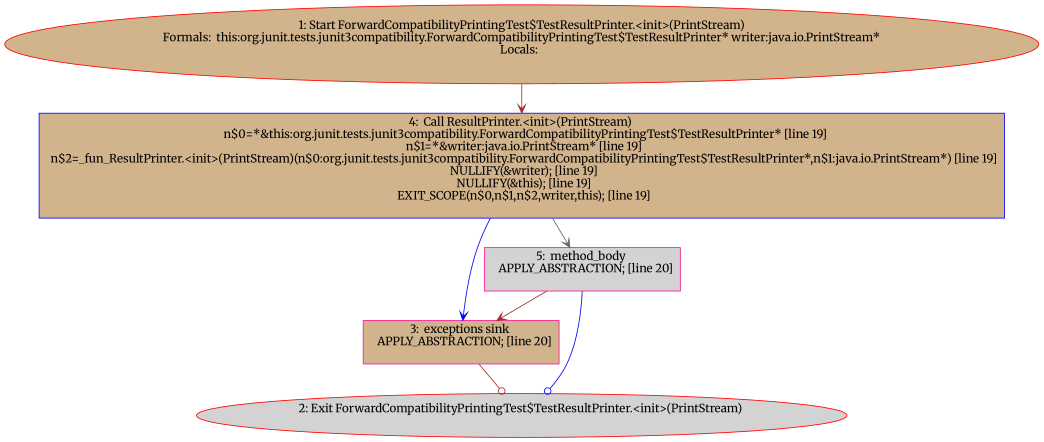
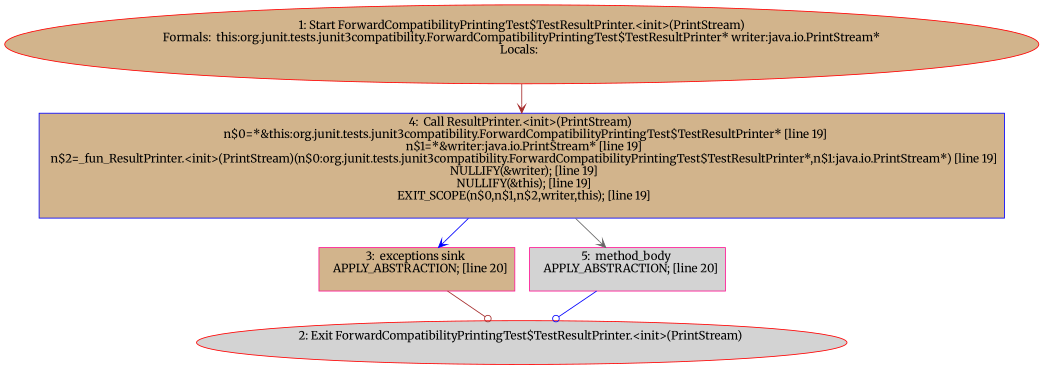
edge "5:  method_body APPLY_ABSTRACTION; [line 20]" -> "3:  exceptions sink APPLY_ABSTRACTION; [line 20]": removed
